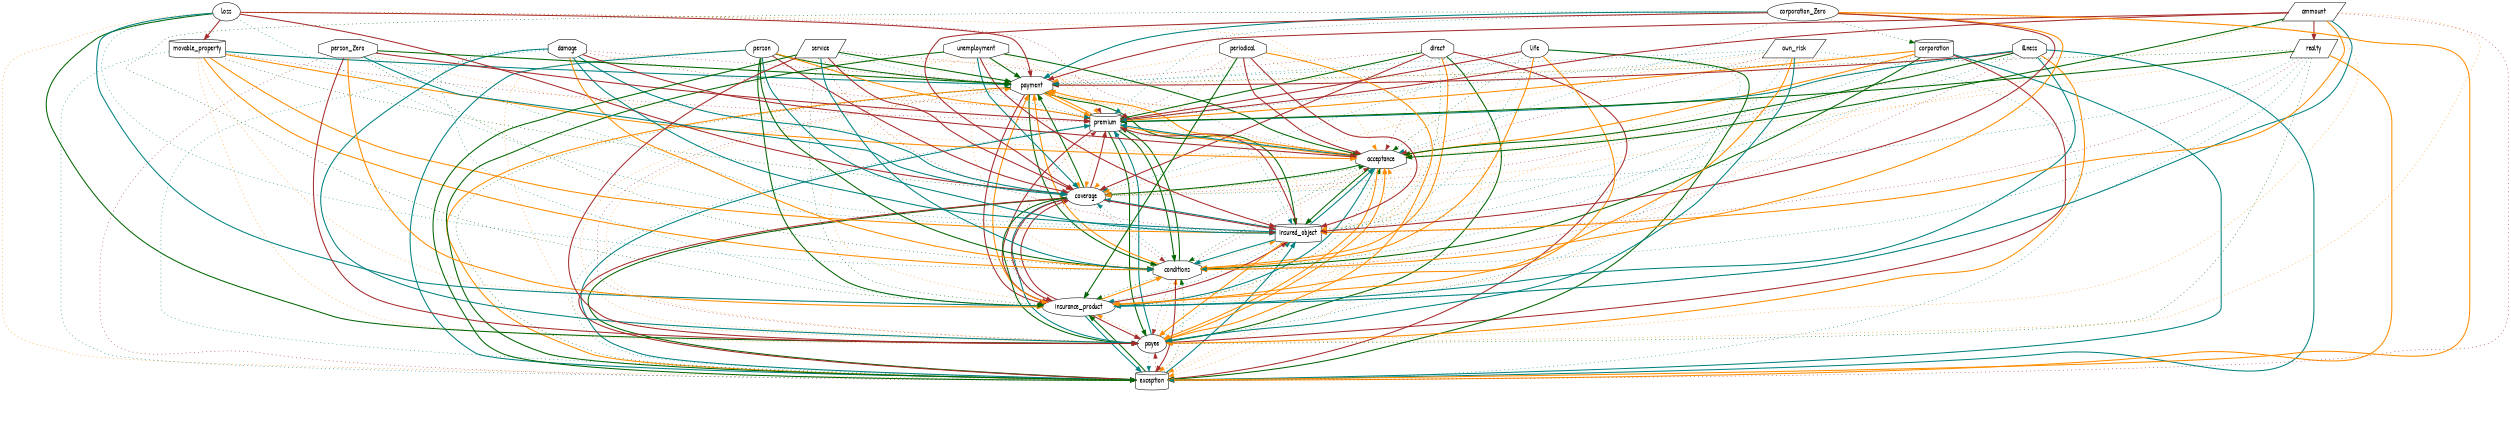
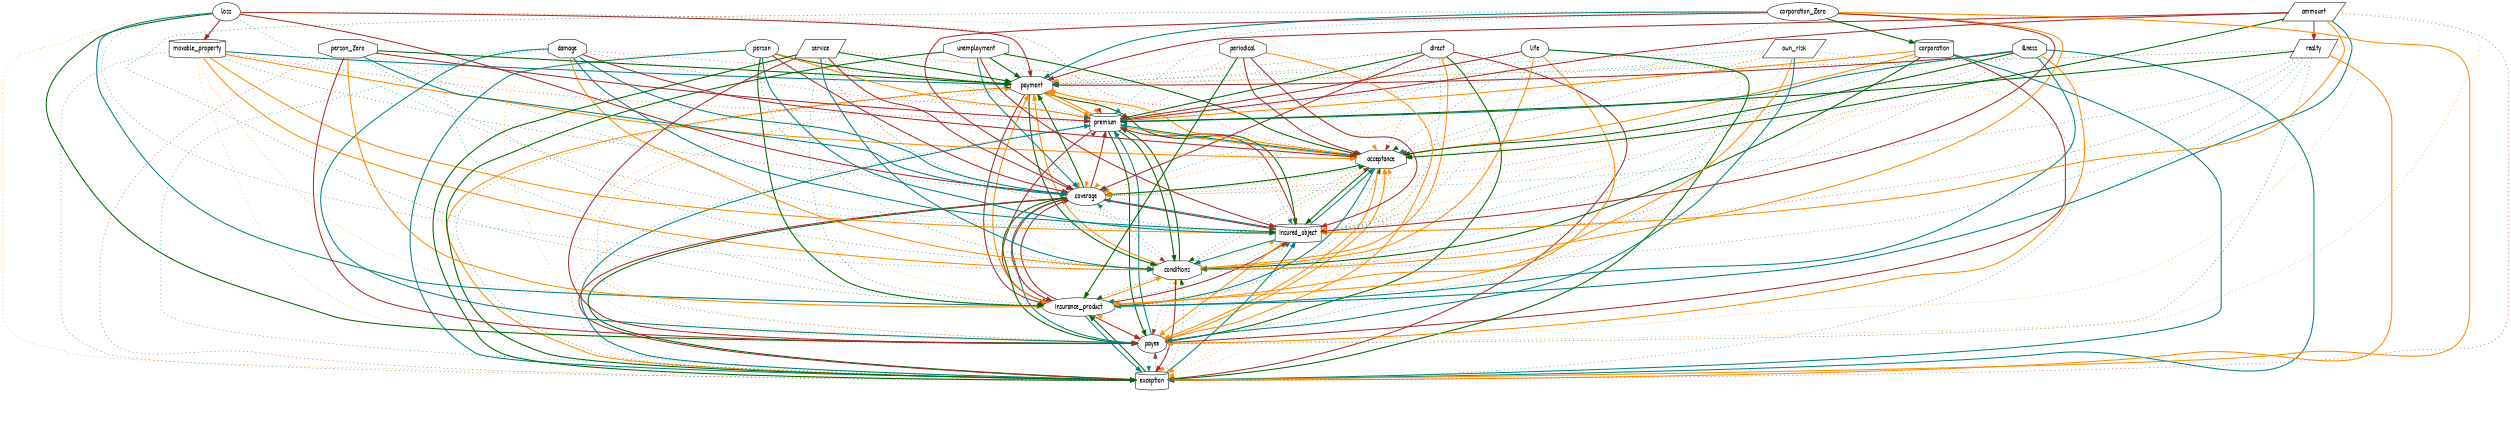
edge "corporation_Zero" -> "corporation": style dotted -> bold
edge "service" -> "insured_object": color brown -> darkgreen
edge "person" -> "conditions": style bold -> dotted
